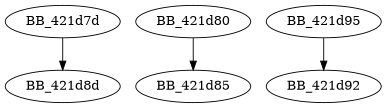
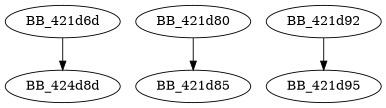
node "BB_421d7d": label "BB_421d7d" -> "BB_421d6d"
edge "BB_421d95" -> "BB_421d92": reversed
node "BB_421d8d": label "BB_421d8d" -> "BB_424d8d"
